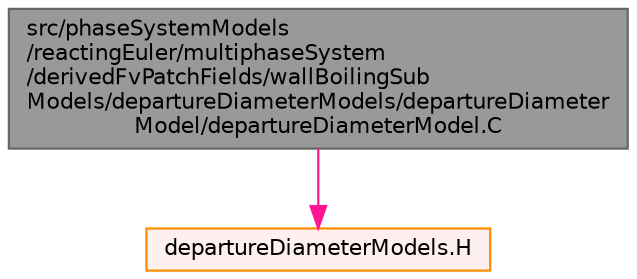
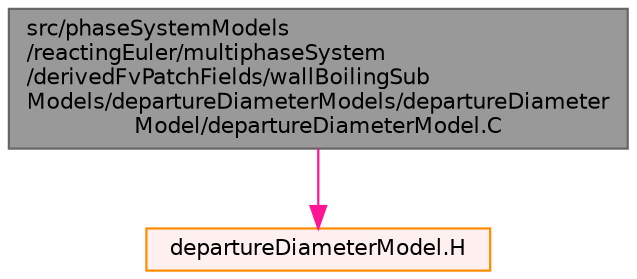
node "departureDiameterModels.H": label "departureDiameterModels.H" -> "departureDiameterModel.H"
